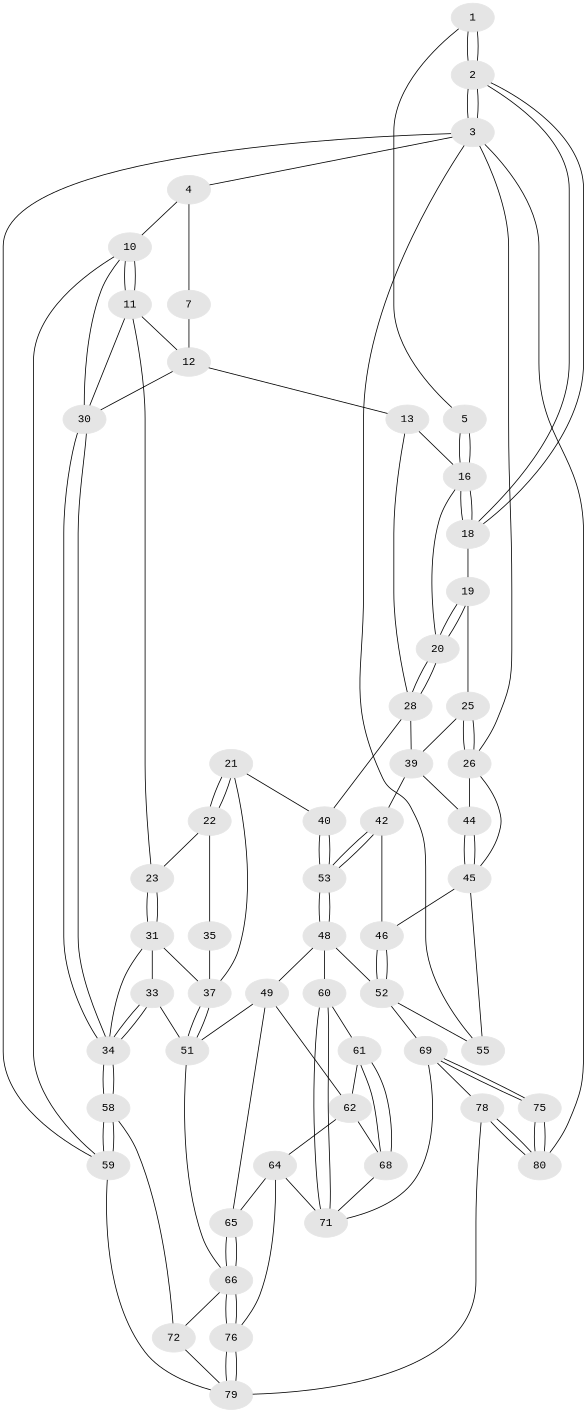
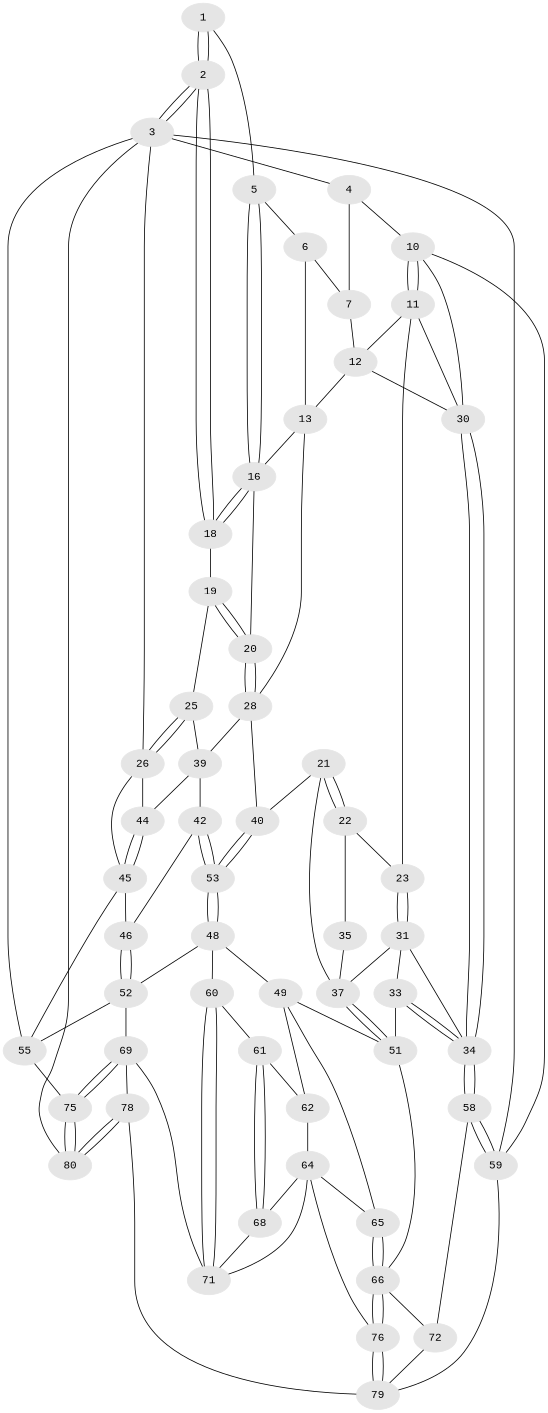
node "6": added
edge "55" -- "75": added
edge "62" -- "68": now "64" -- "68"
